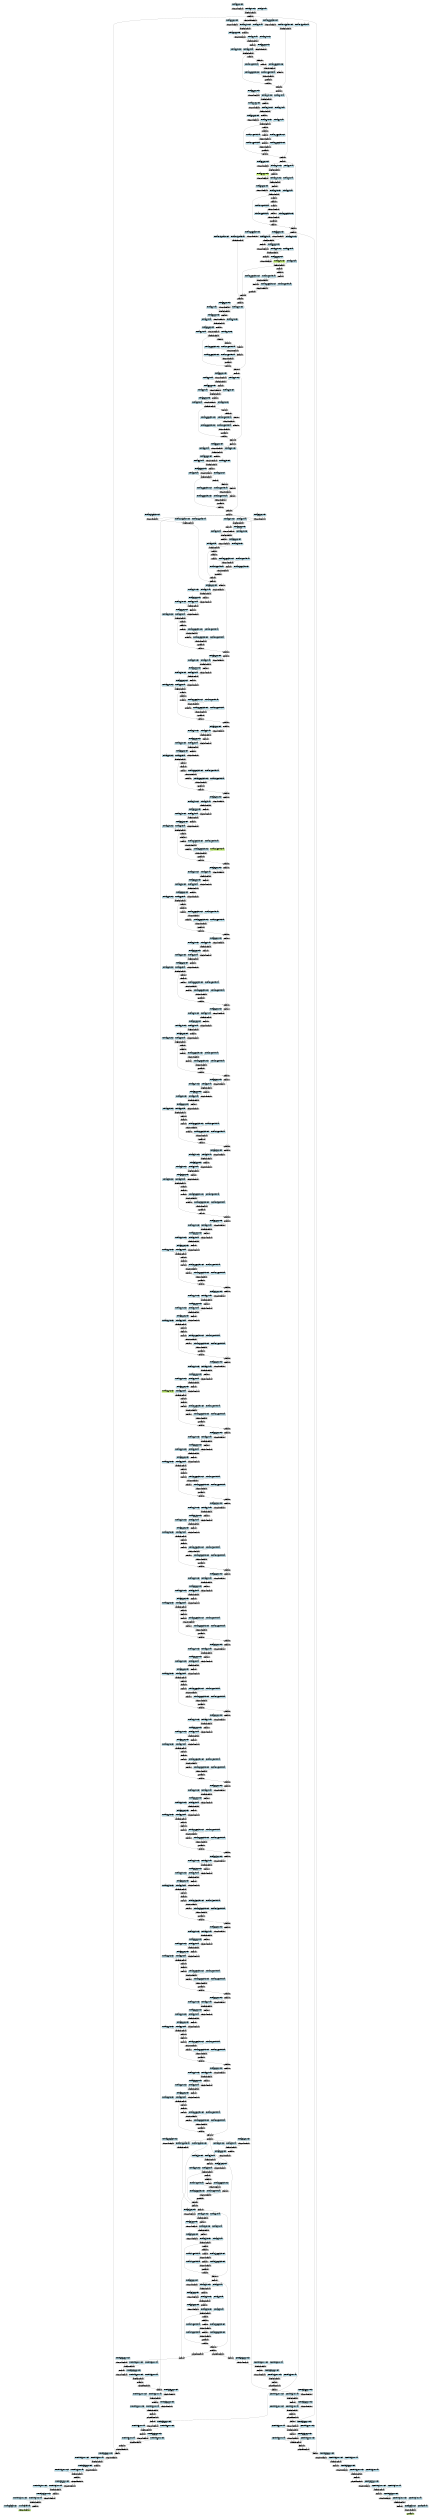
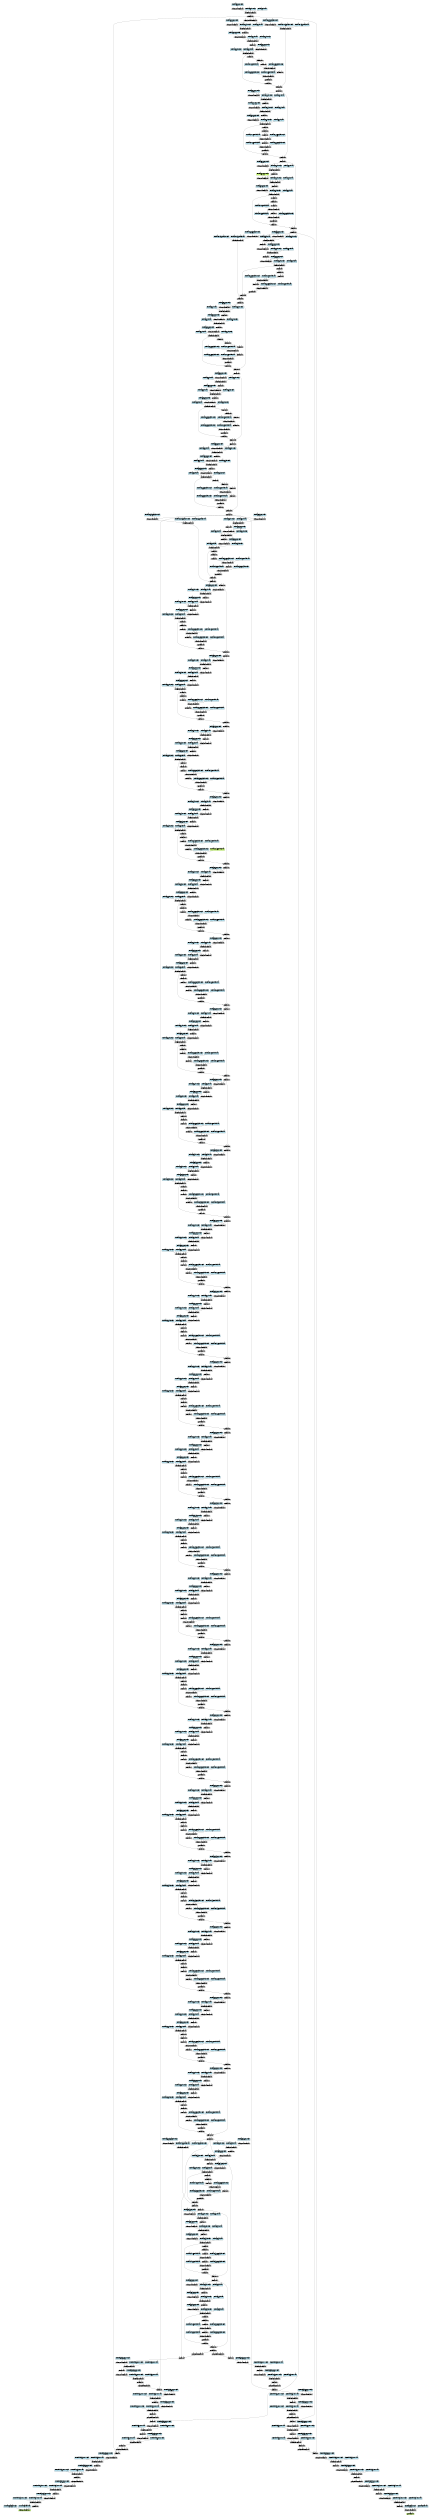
node "encoder.layer2.0.bn3.weight (512)": fillcolor darkolivegreen1 -> lightblue
node "encoder.layer3.12.bn3.weight (1024)": fillcolor darkolivegreen1 -> lightblue
